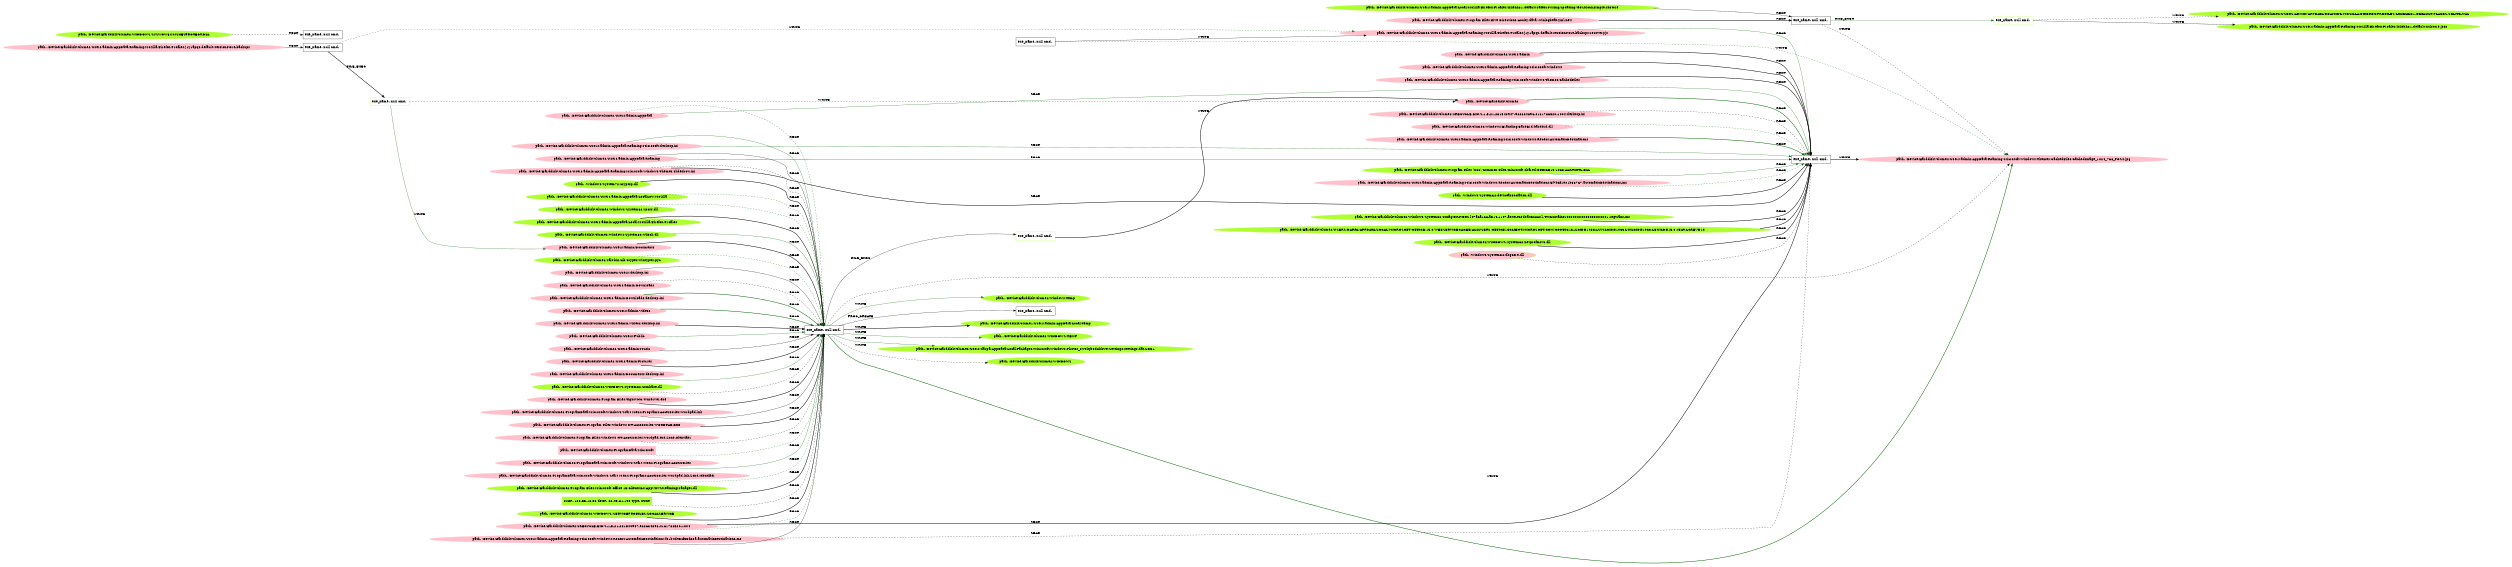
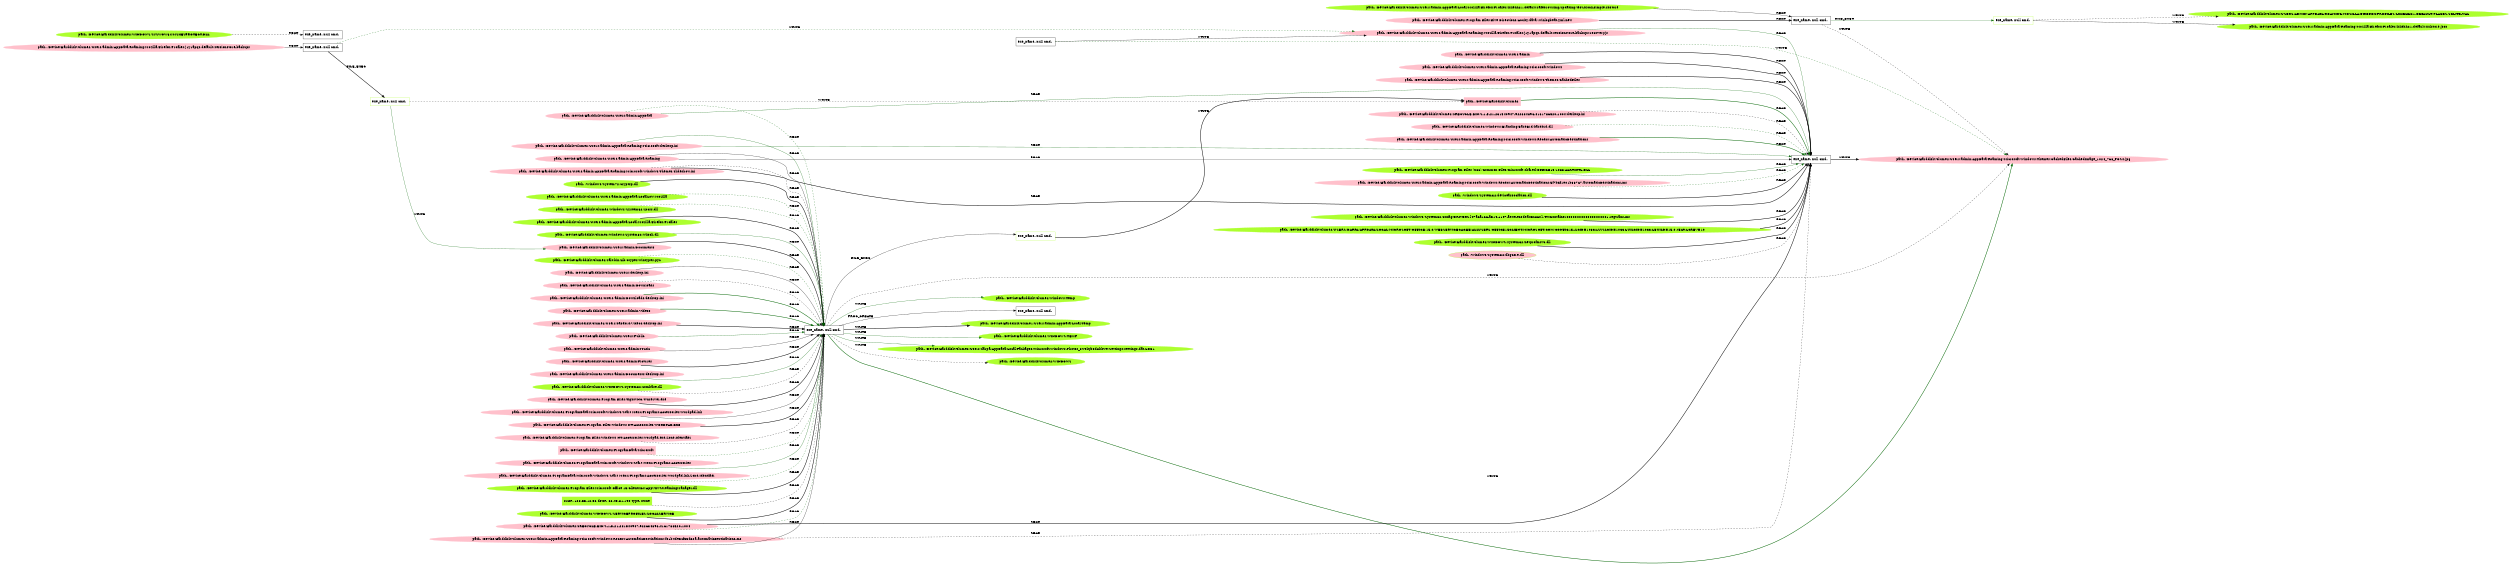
node "path: /Device/HarddiskVolume2": shape ellipse -> box
node "path: /Device/HarddiskVolume2/Users/admin/Videos/desktop.ini": label "path: /Device/HarddiskVolume2/Users/admin/Videos/desktop.ini" -> "path: /Device/HarddiskVolume2/Users/basebrd/Videos/desktop.ini"
